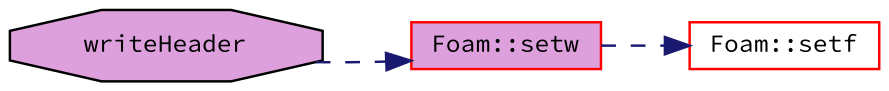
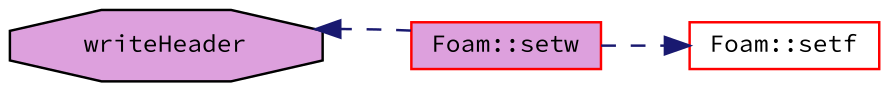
edge "writeHeader" -> "Foam::setw": reversed
